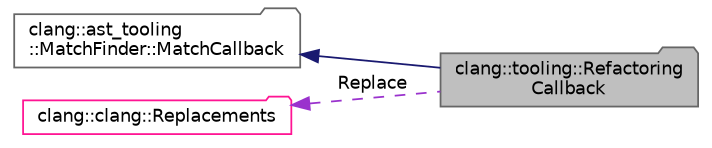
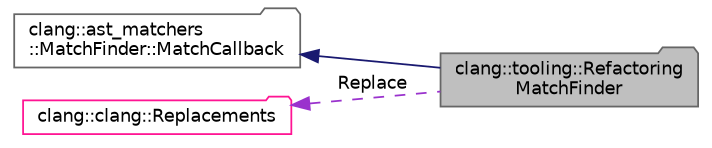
node "clang::ast_tooling ::MatchFinder::MatchCallback": label "clang::ast_tooling ::MatchFinder::MatchCallback" -> "clang::ast_matchers ::MatchFinder::MatchCallback"
node "clang::tooling::Refactoring Callback": label "clang::tooling::Refactoring Callback" -> "clang::tooling::Refactoring MatchFinder"
